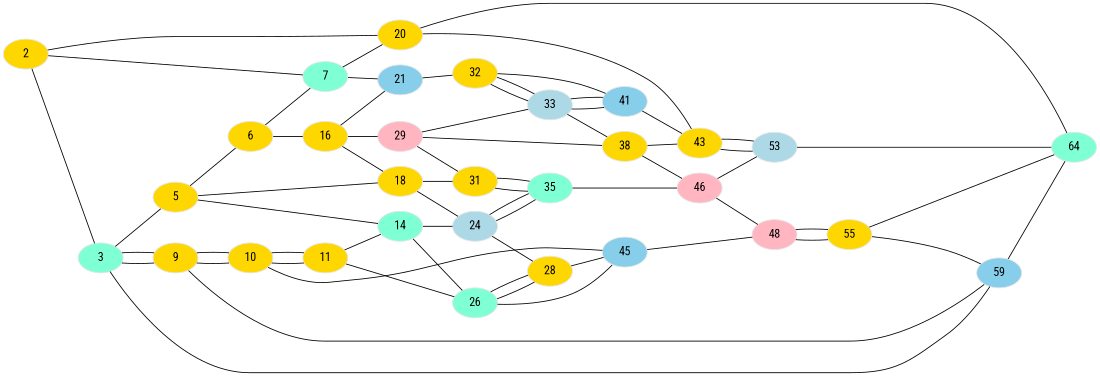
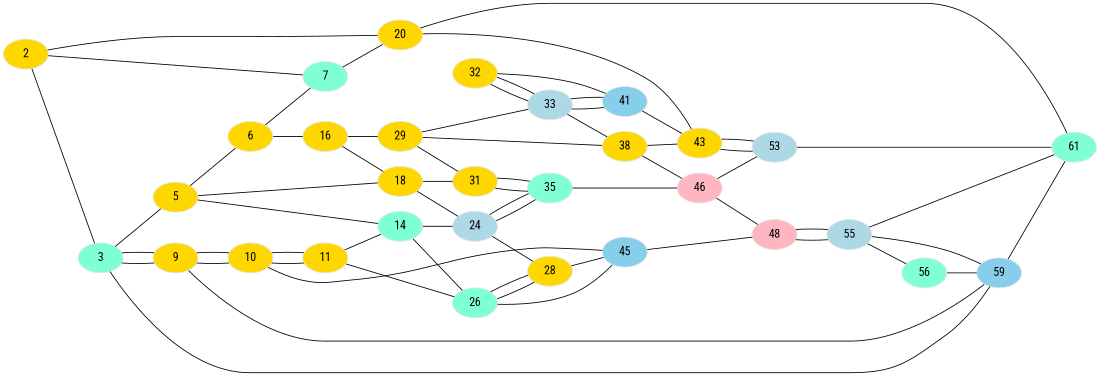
node "21": removed
node "29": fillcolor lightpink -> gold
node "64": label "64" -> "61"
node "55": fillcolor gold -> lightblue
node "56": added
